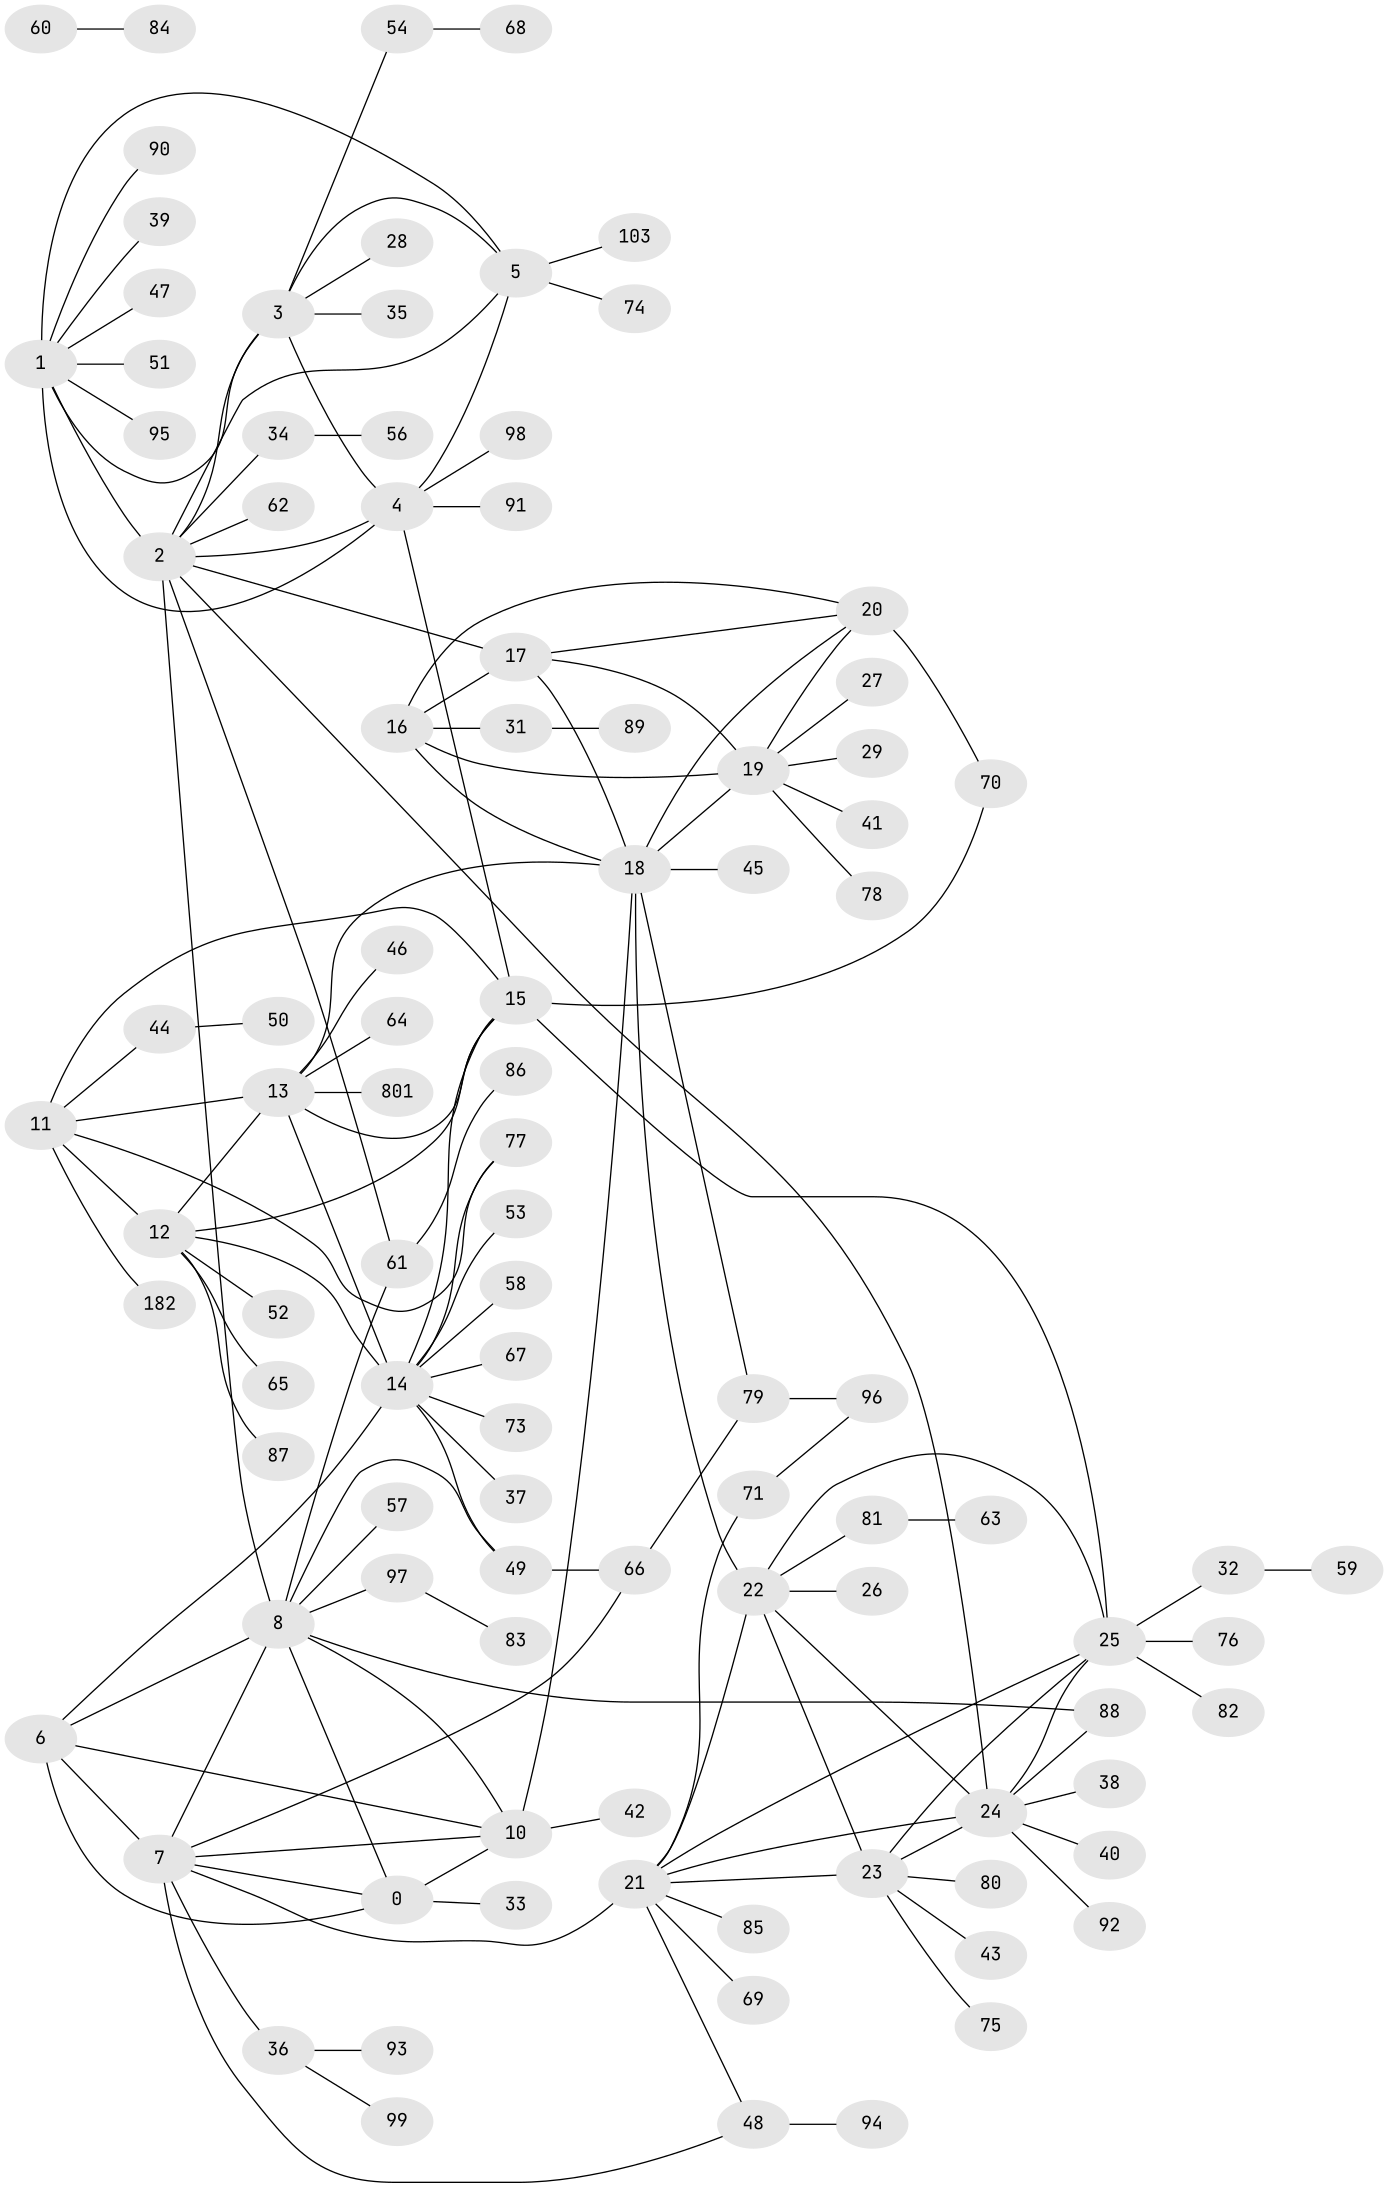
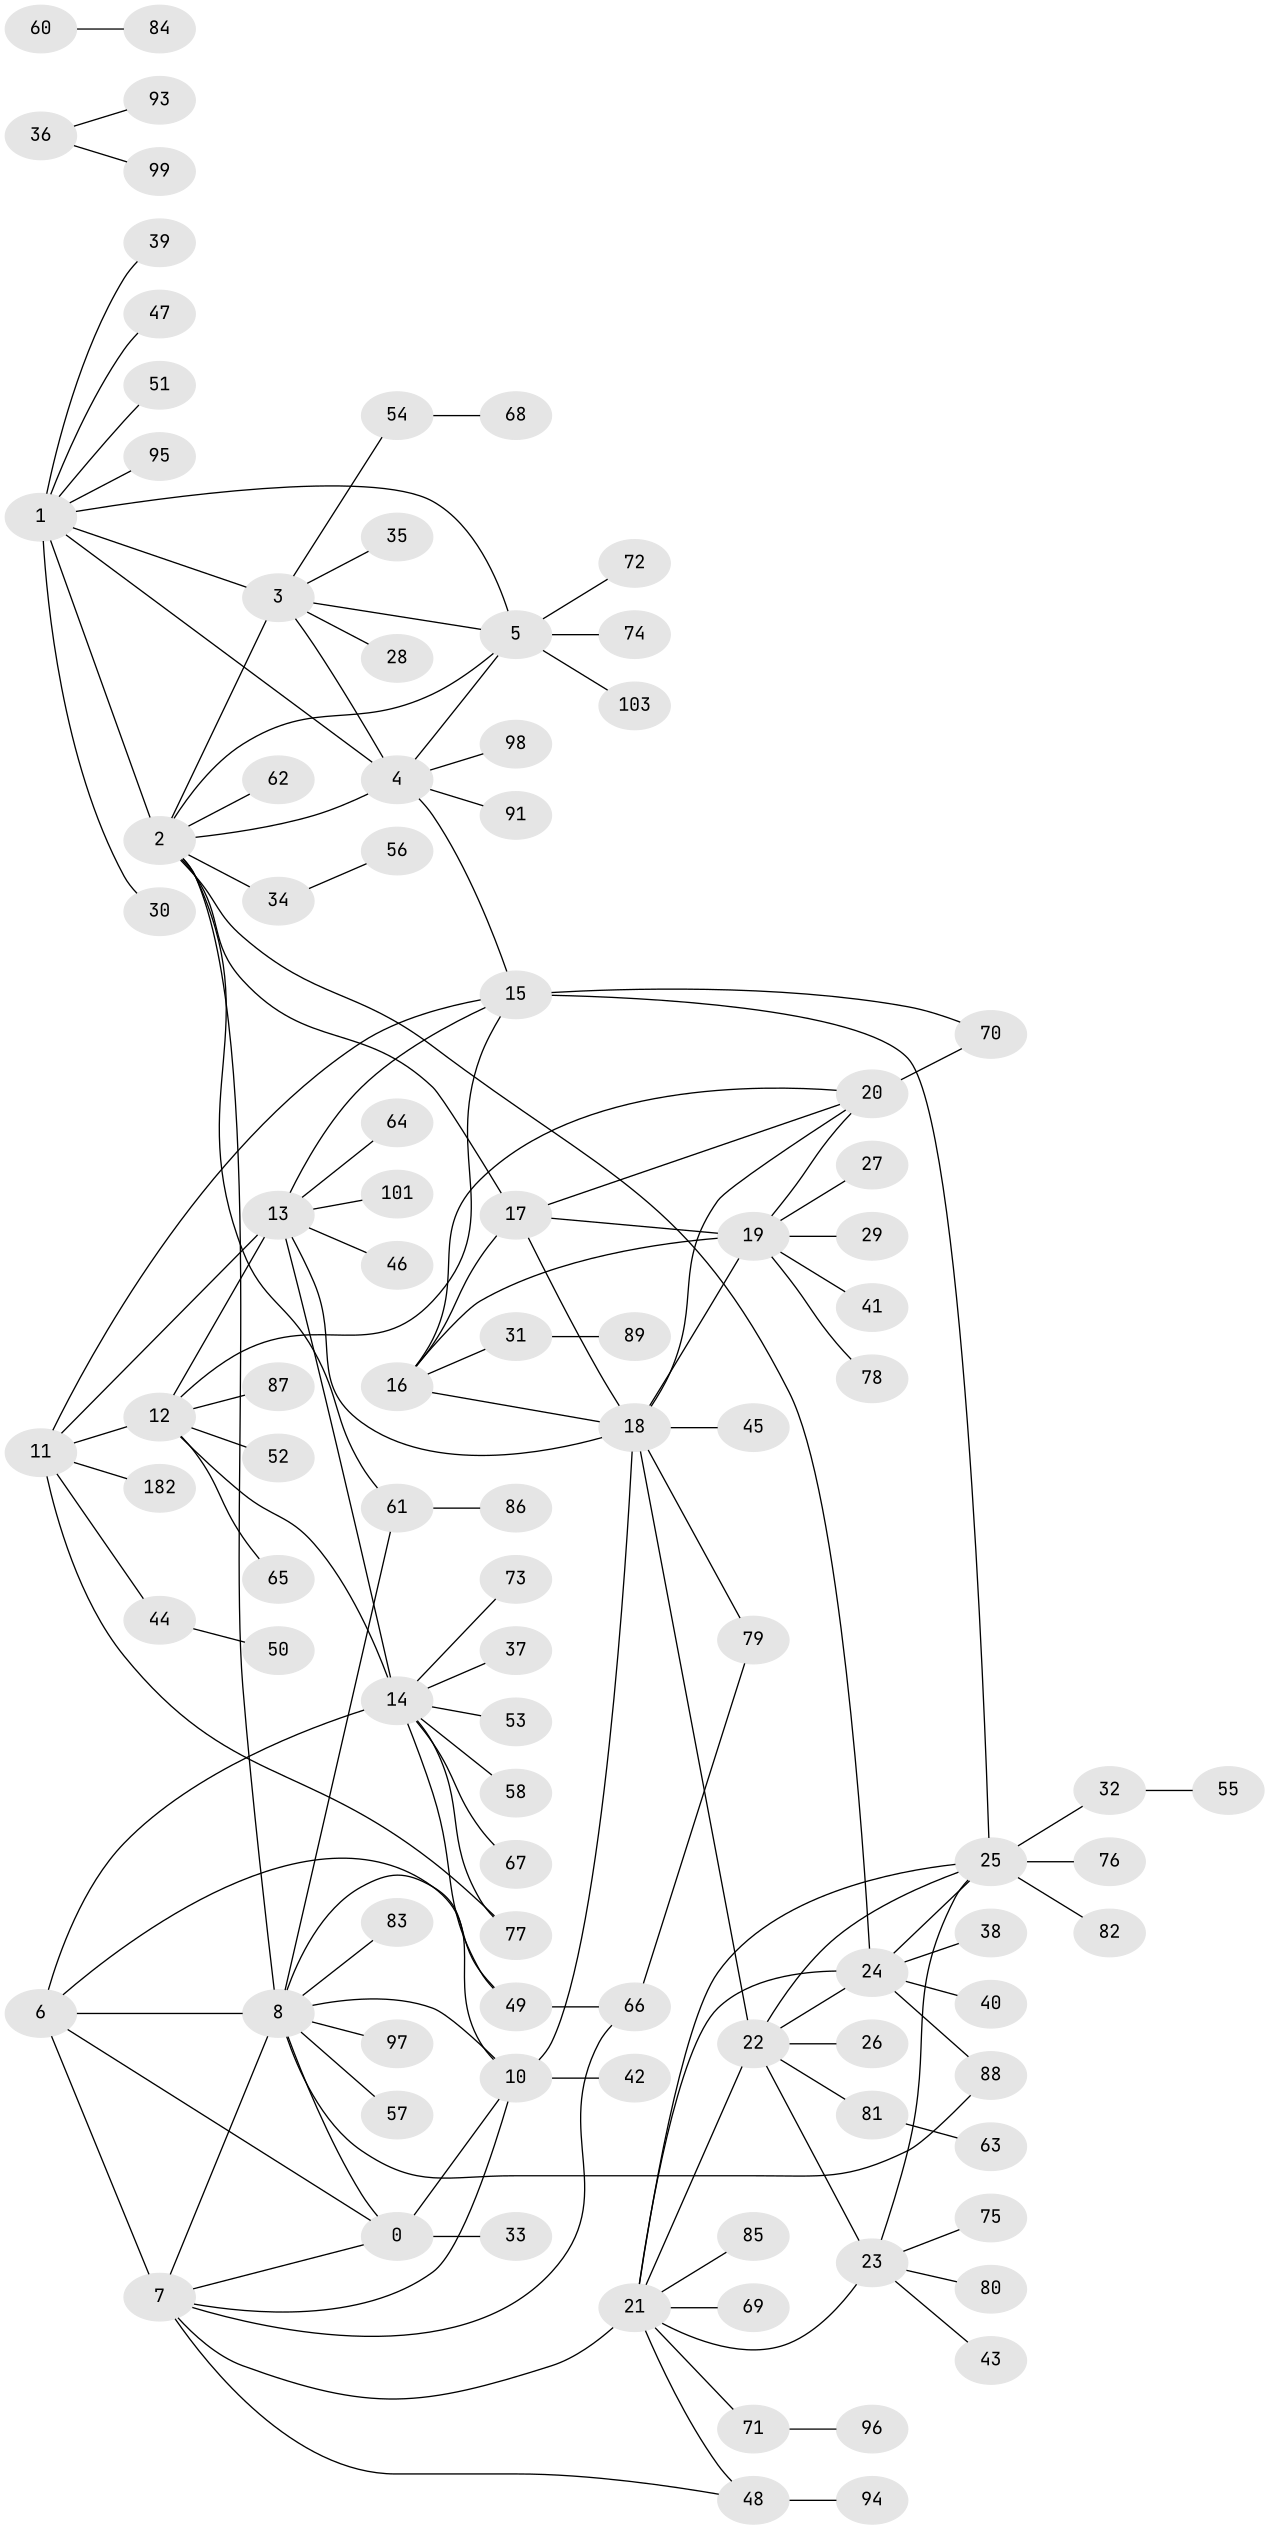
node "90": label "90" -> "30"
node "72": added
node "801": label "801" -> "101"
edge "15" -- "14": removed
edge "79" -- "96": removed
node "59": label "59" -> "55"
edge "97" -- "83": now "8" -- "83"
edge "24" -- "23": removed
node "92": removed
edge "7" -- "36": removed
